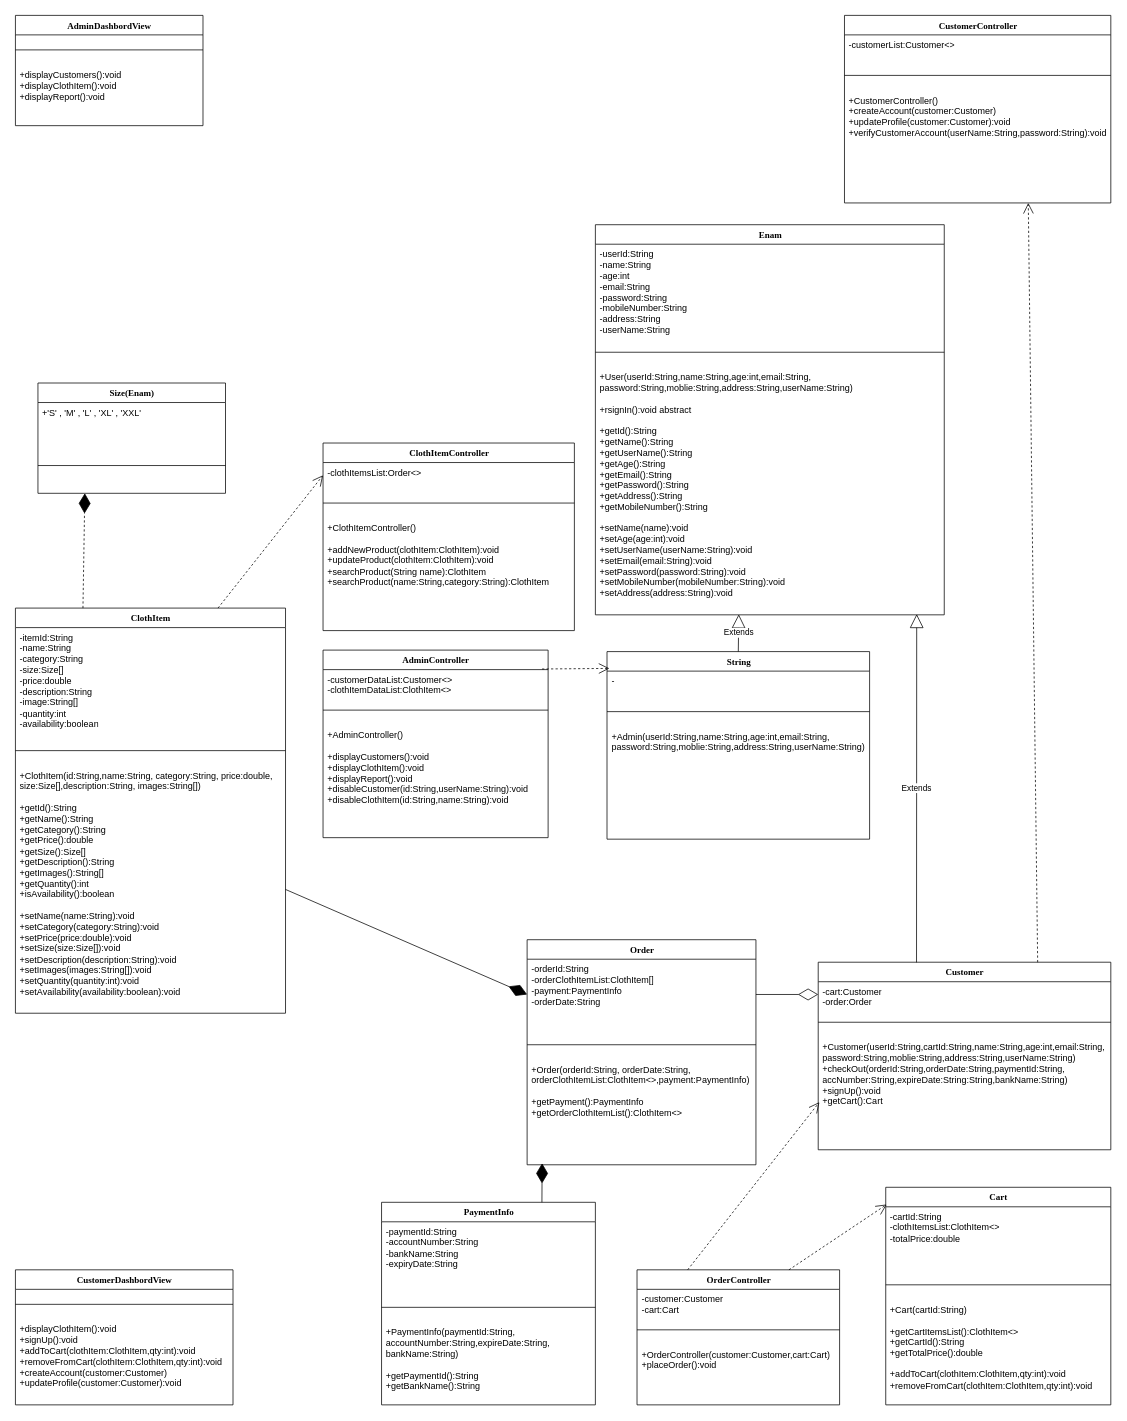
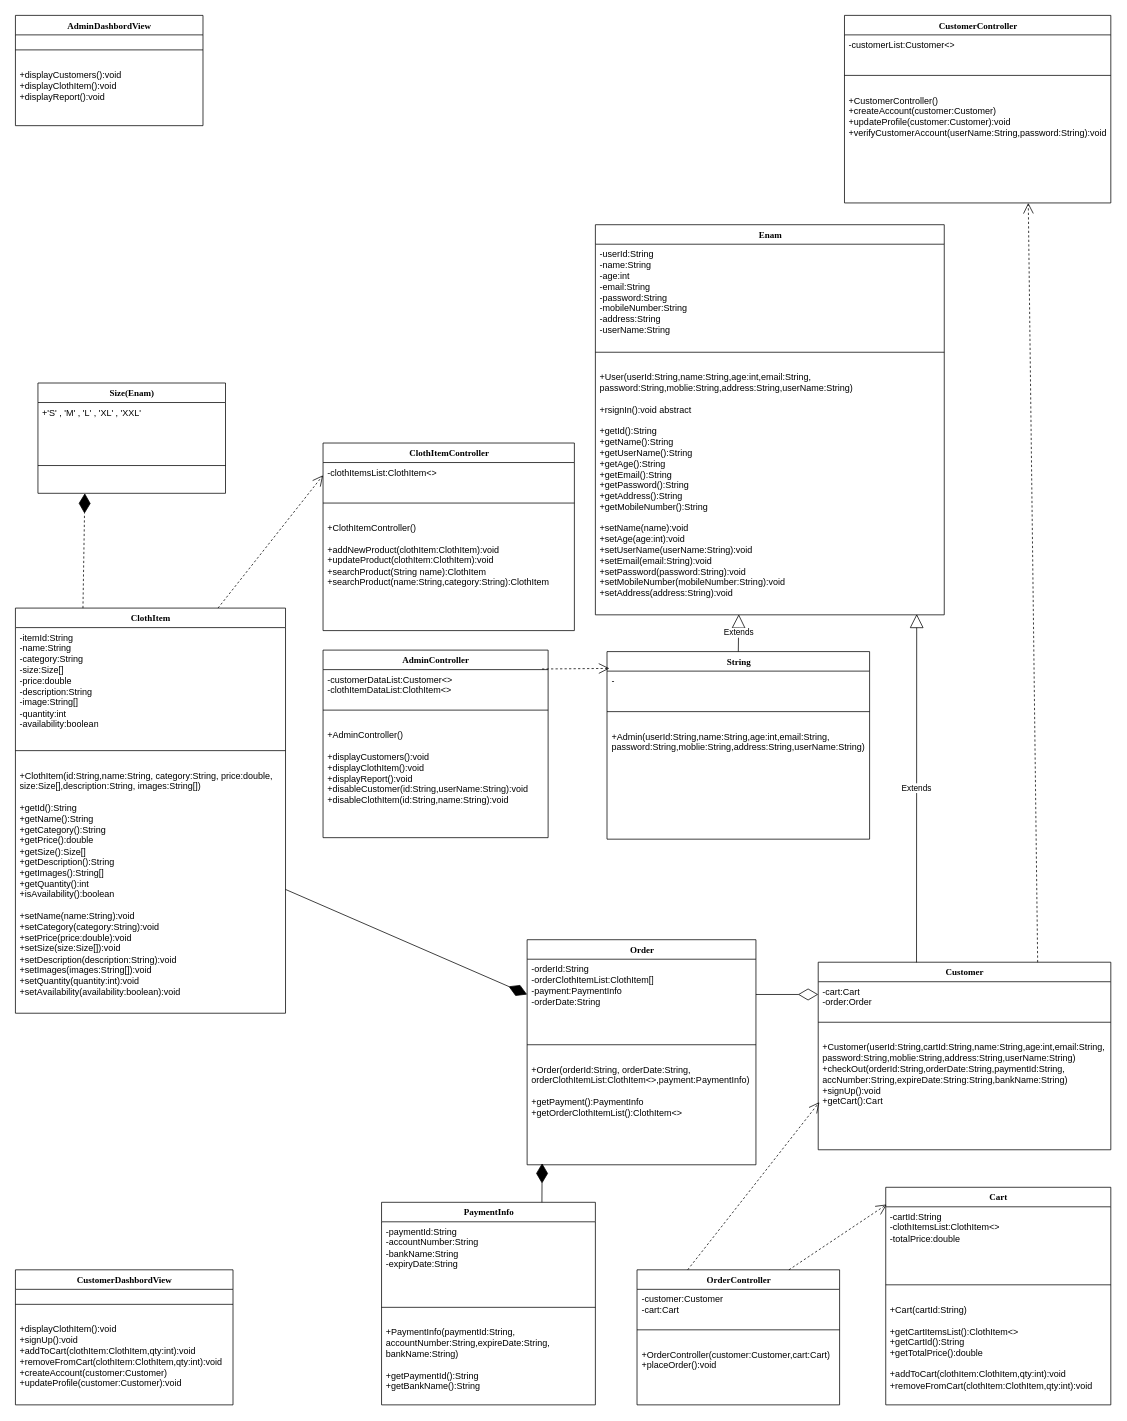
node "-clothItemsList:Order<>": label "-clothItemsList:Order<>" -> "-clothItemsList:ClothItem<>"
node "-cart:Customer -order:Order": label "-cart:Customer -order:Order" -> "-cart:Cart -order:Order"
